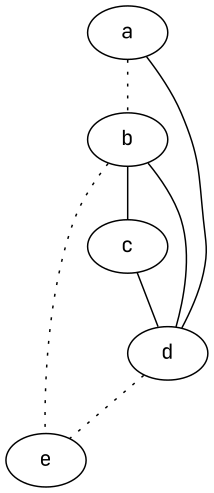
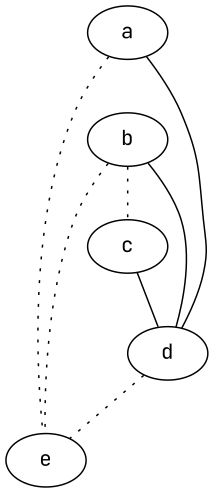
edge "a" -- "b": now "a" -- "e"
edge "b" -- "c": style solid -> dotted
